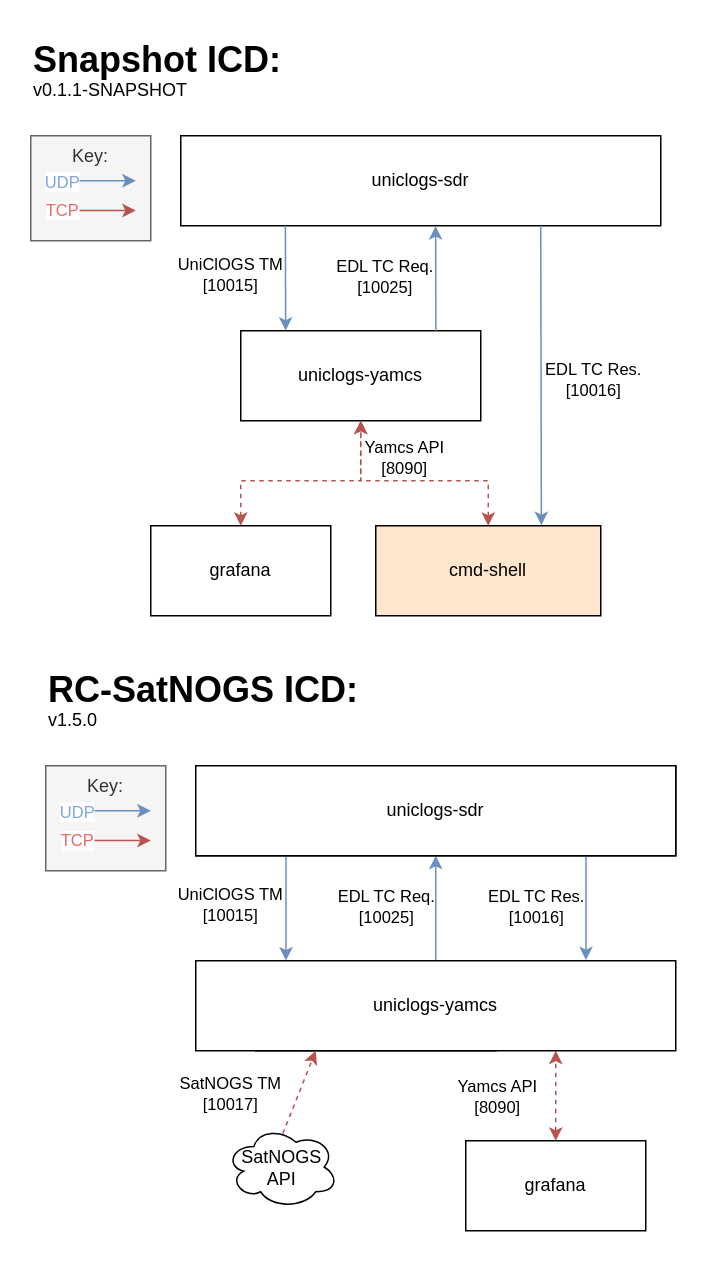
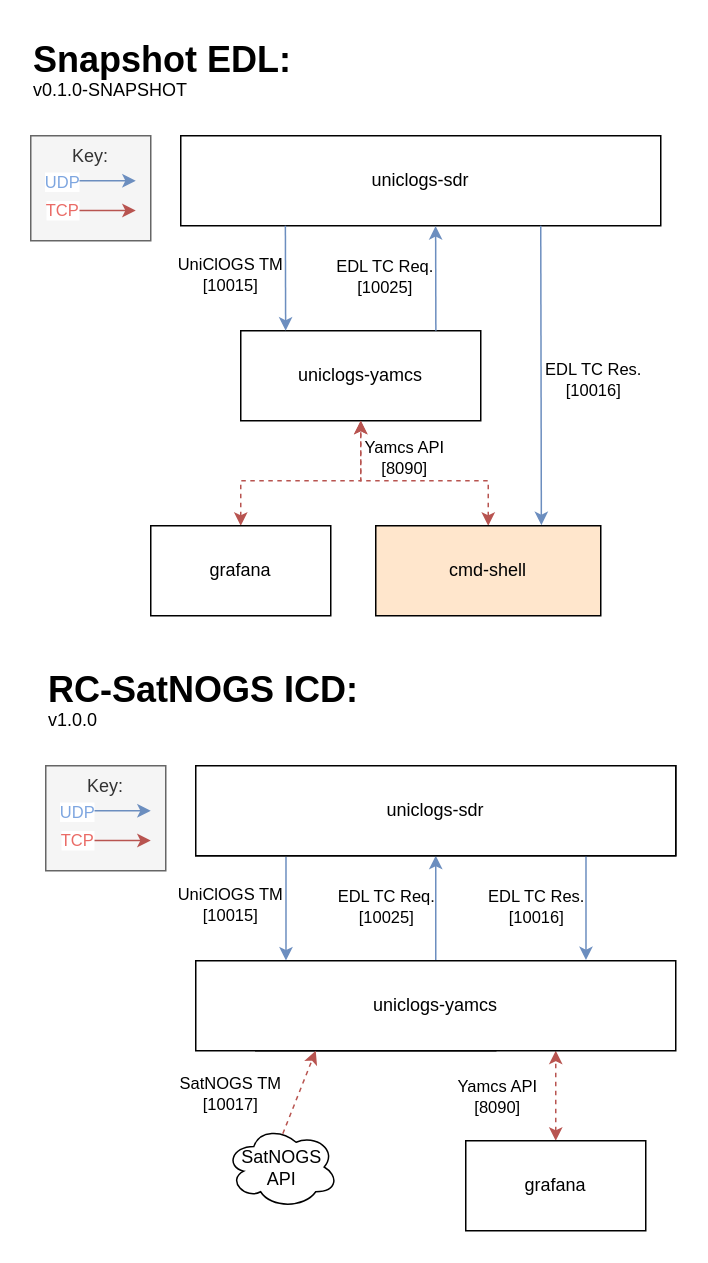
node "Snapshot ICD:": label "Snapshot ICD:" -> "Snapshot EDL:"
node "v0.1.1-SNAPSHOT": label "v0.1.1-SNAPSHOT" -> "v0.1.0-SNAPSHOT"
node "v1.5.0": label "v1.5.0" -> "v1.0.0"
